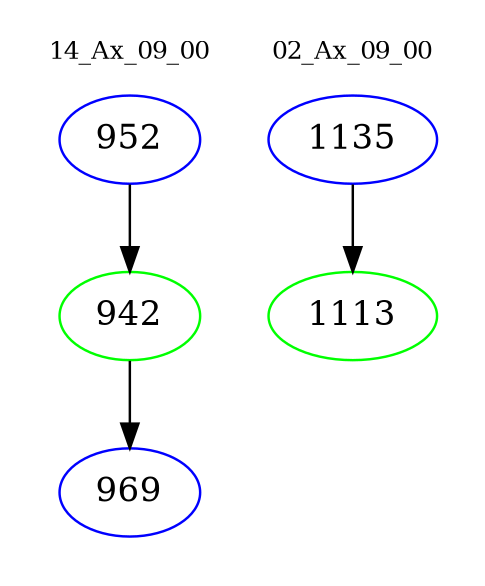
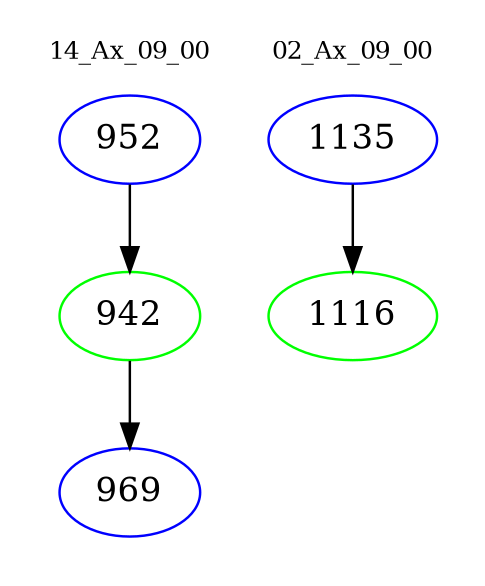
node "1113": label "1113" -> "1116"
